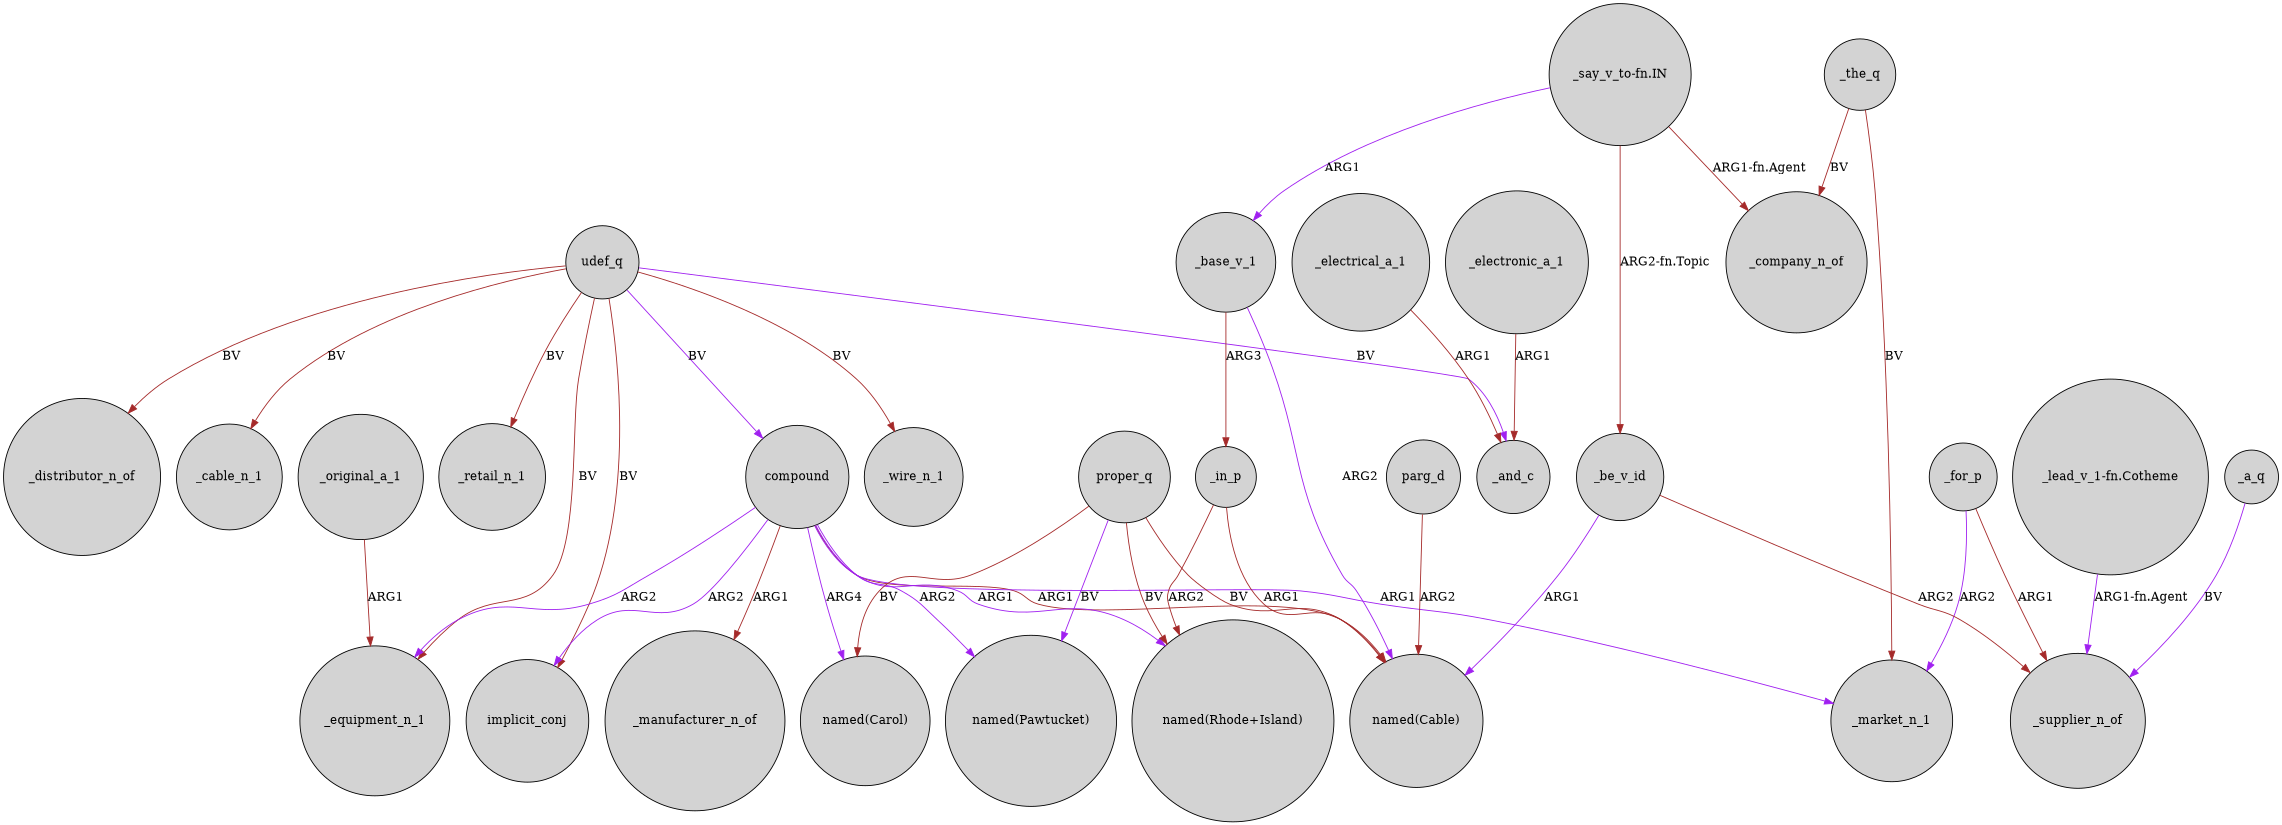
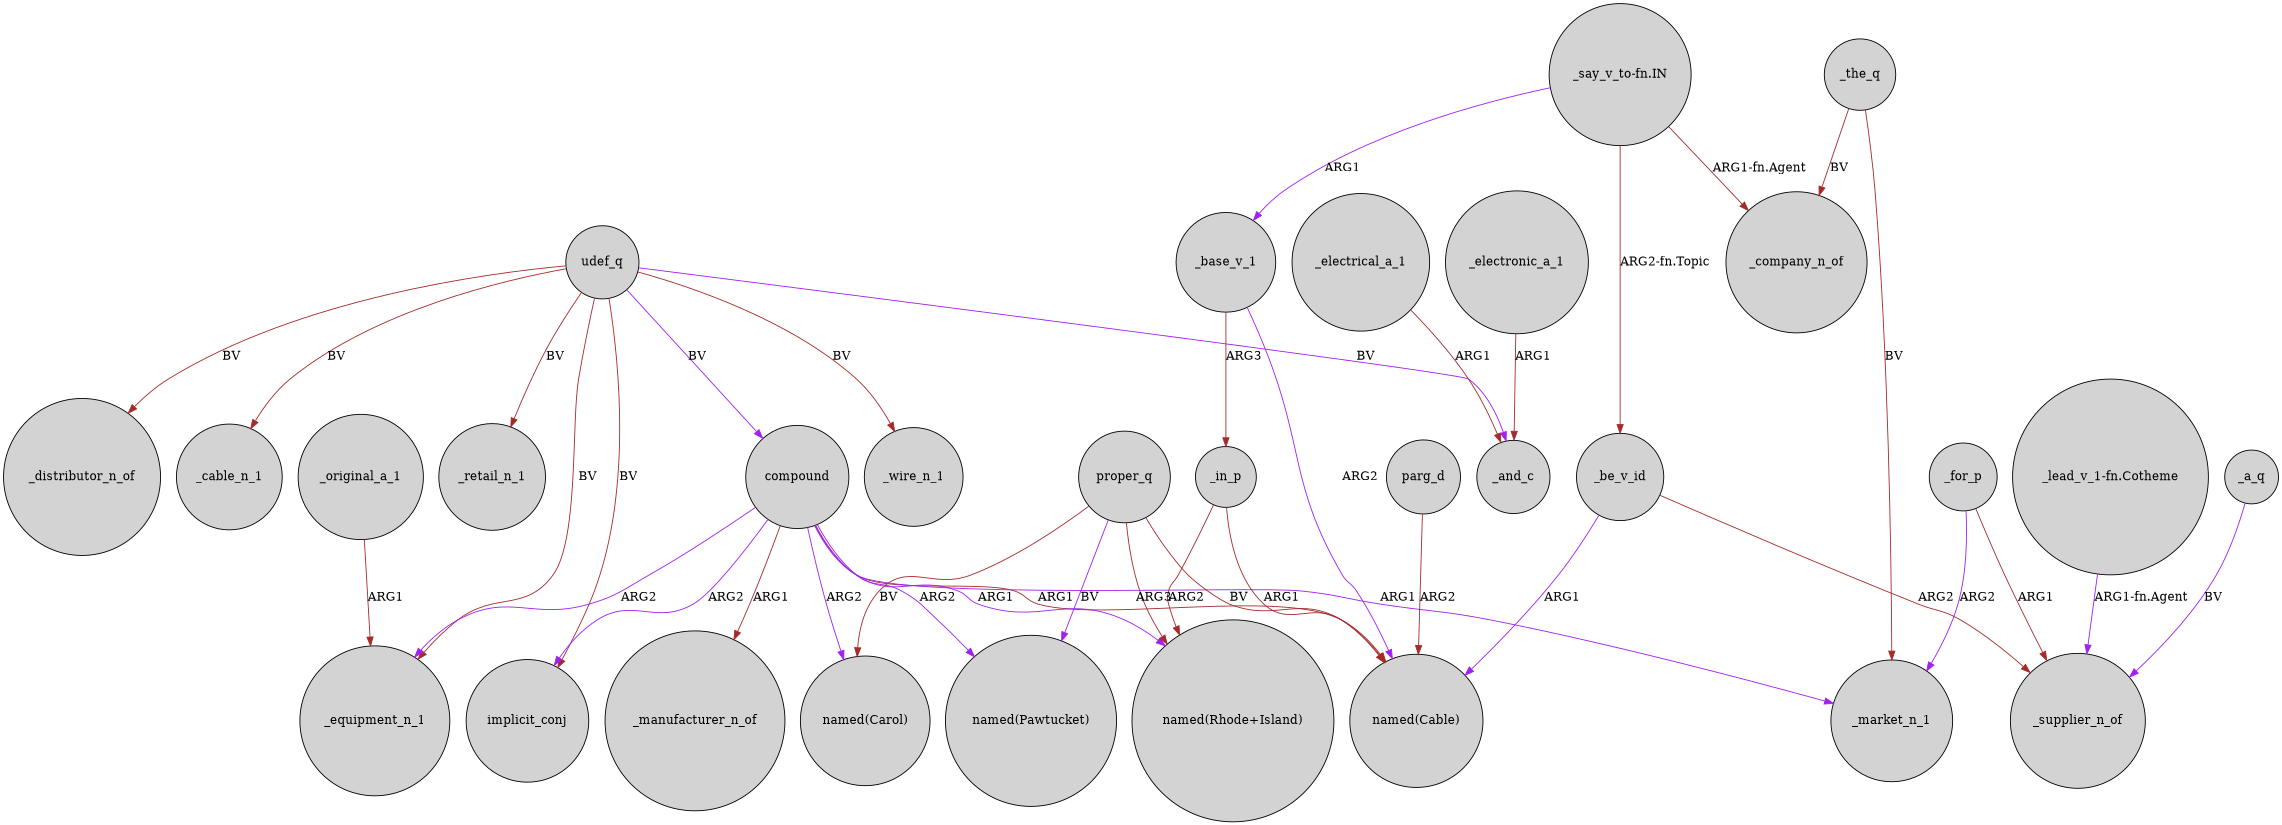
edge "compound" -> "named(Carol)": label "ARG4" -> "ARG2"
edge "proper_q" -> "named(Rhode+Island)": label "BV" -> "ARG3"
